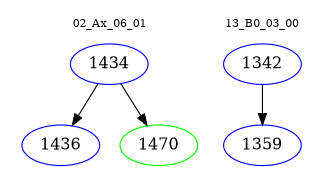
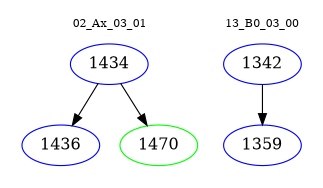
cluster "02_Ax_06_01": label "02_Ax_06_01" -> "02_Ax_03_01"
